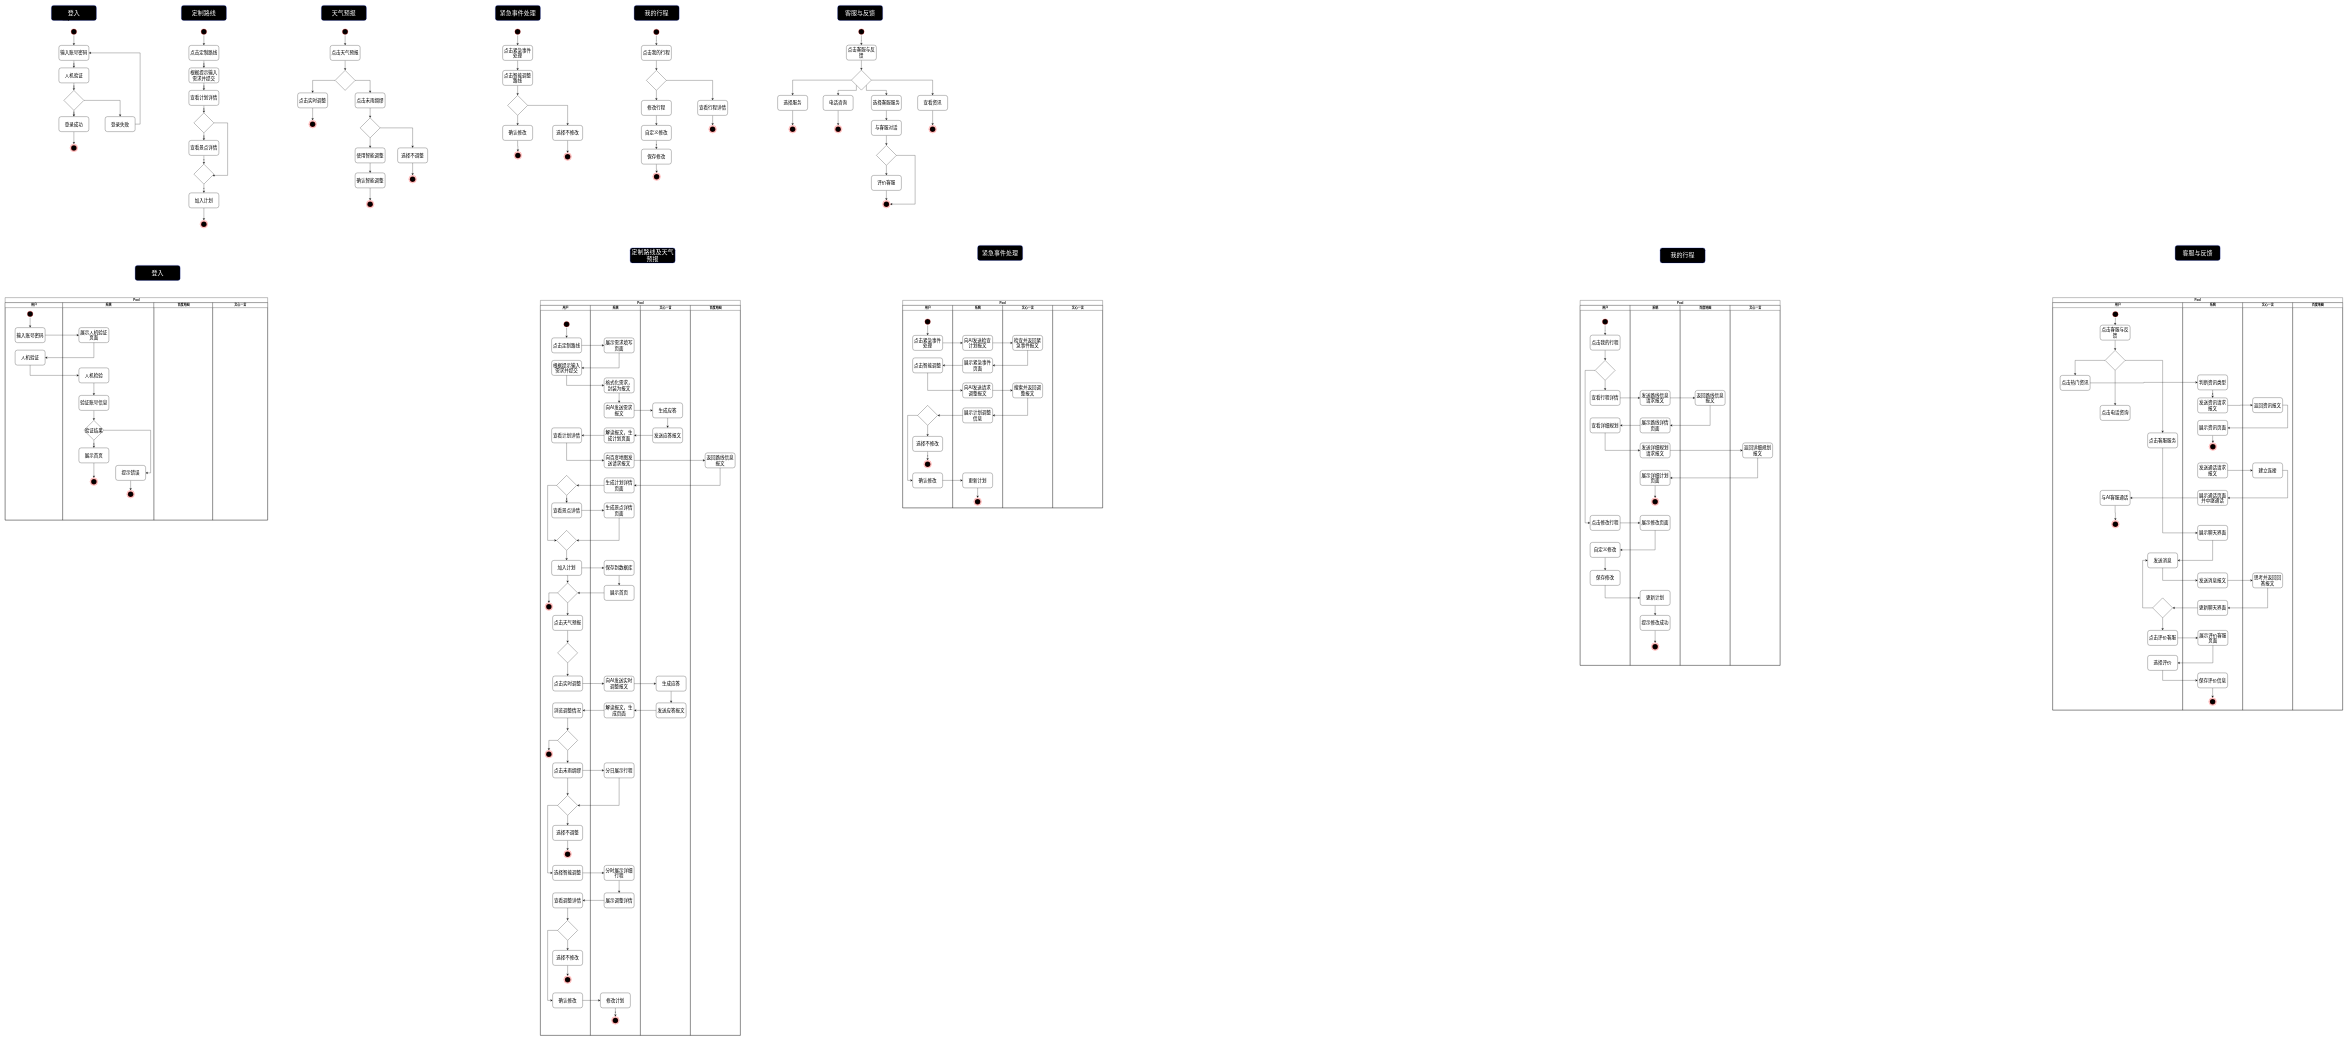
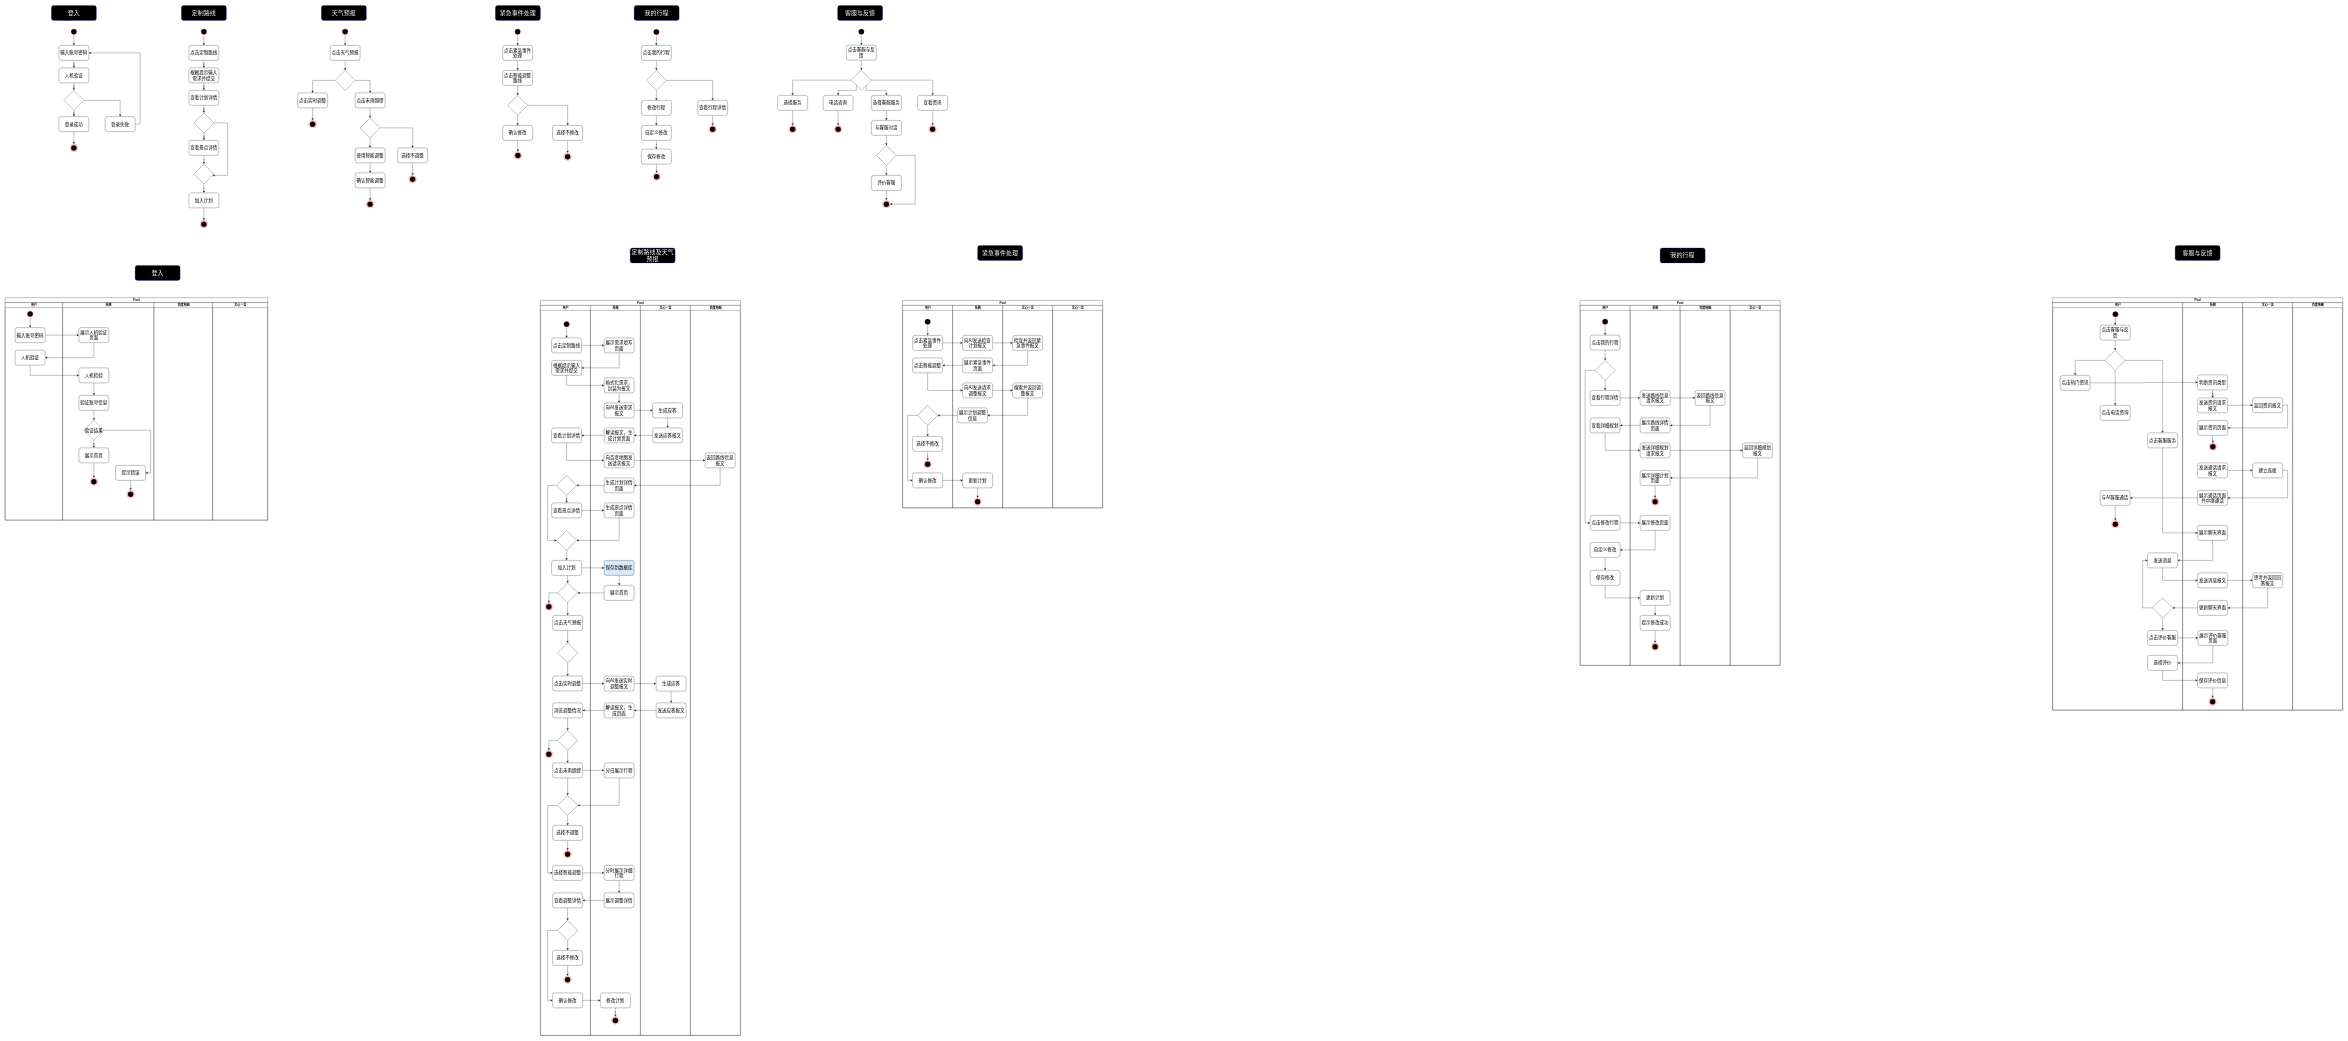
node "展示计划调整信息": moved (978, 415) -> (973, 415)
node "保存到数据库": fillcolor #ffffff -> #dae8fc
